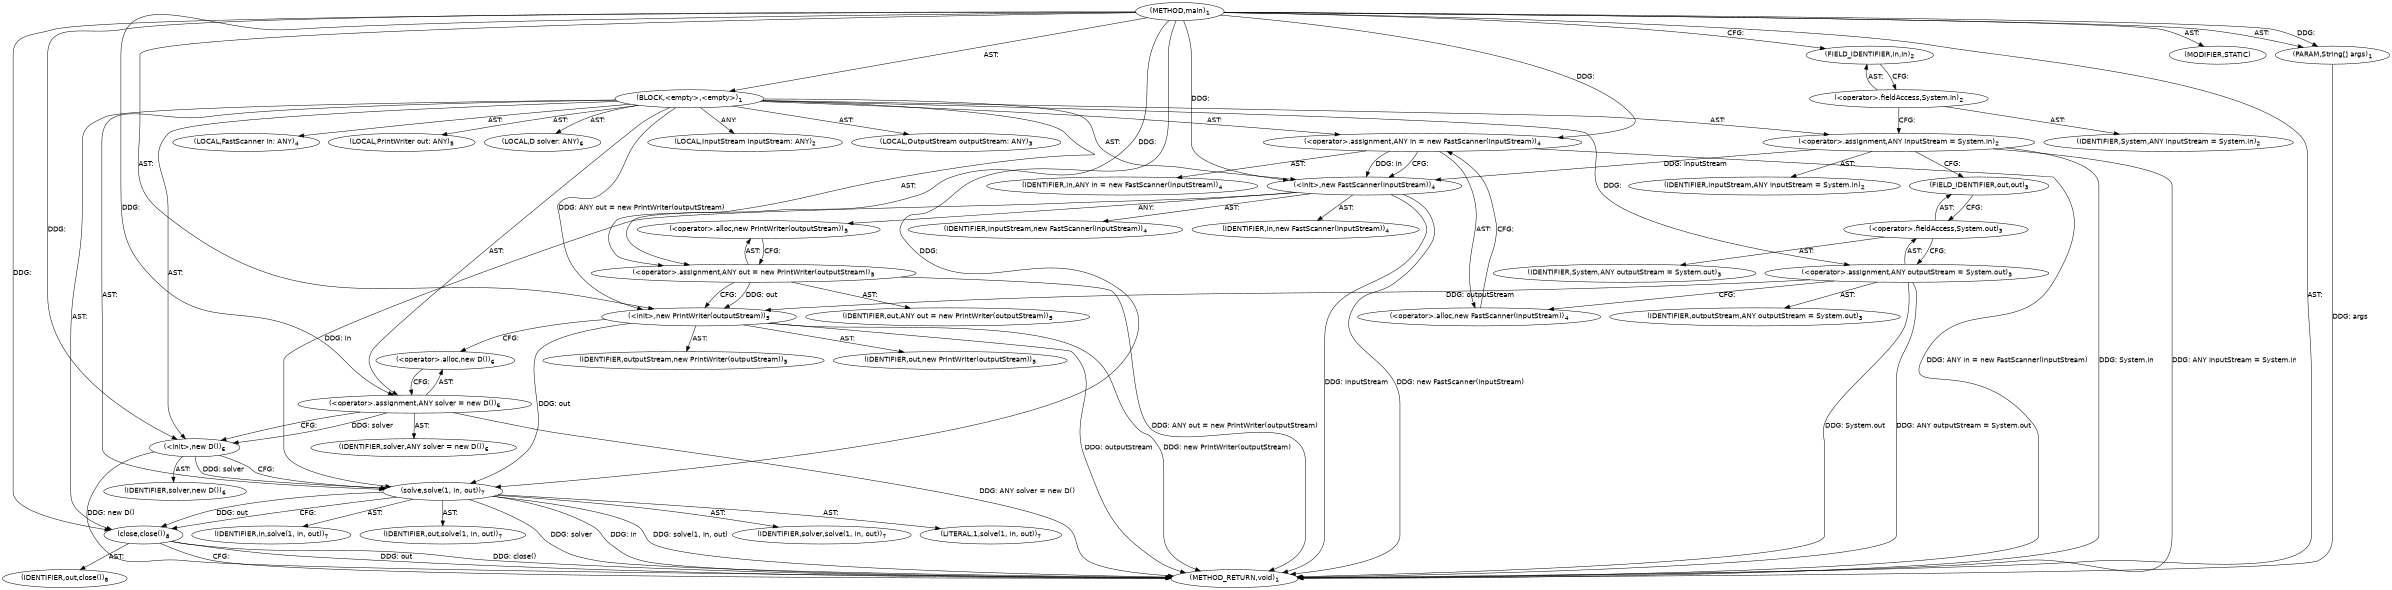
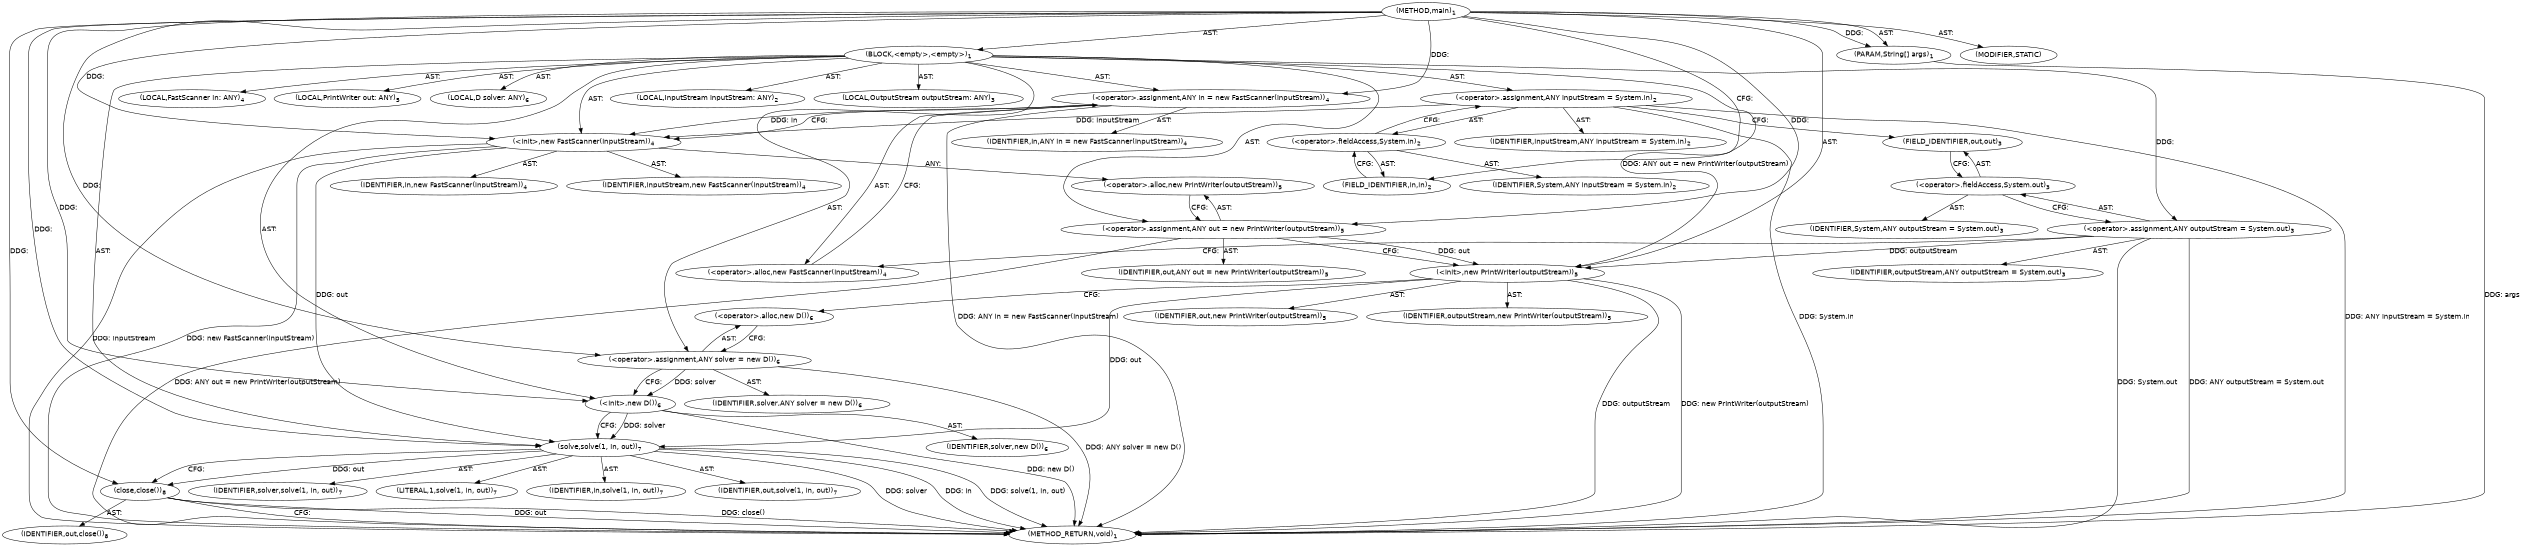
edge "(BLOCK,<empty>,<empty>)" -> "(close,close())": removed, label "AST:"
edge "(<operator>.assignment,ANY inputStream = System.in)" -> "(<operator>.fieldAccess,System.in)": added, label "AST:"
edge "(BLOCK,<empty>,<empty>)" -> "(LOCAL,InputStream inputStream: ANY)": label "ANY: " -> "AST: "
edge "(METHOD,main)" -> "(METHOD_RETURN,void)": removed, label "AST:"
edge "(<init>,new FastScanner(inputStream))" -> "(solve,solve(1, in, out))": label "DDG: in" -> "DDG: out"
